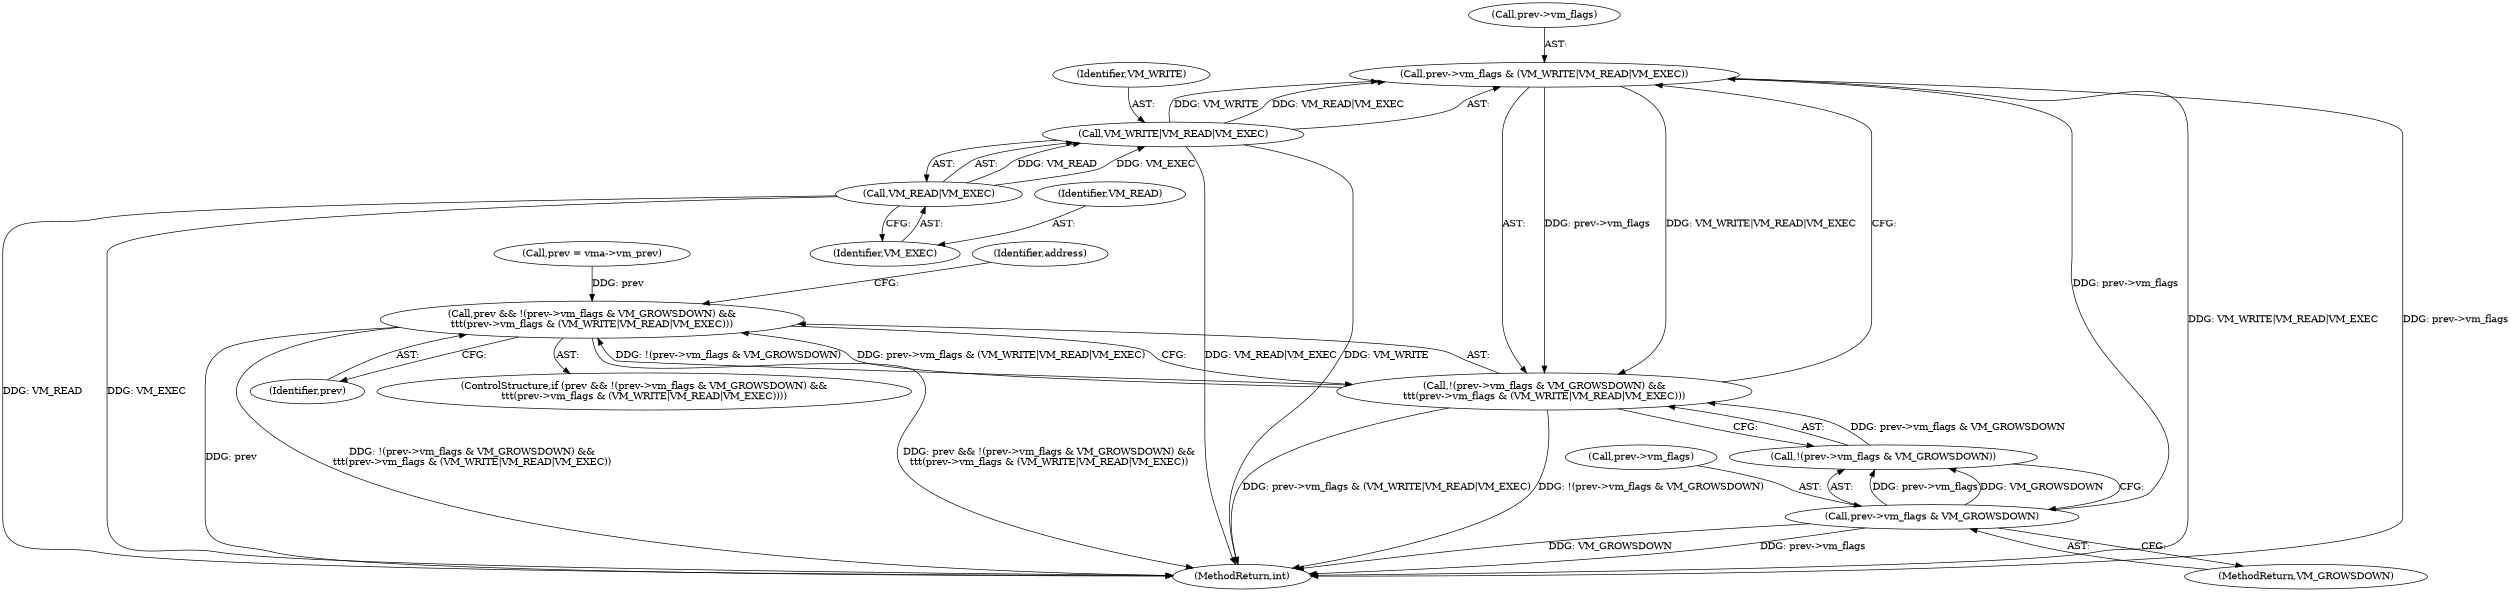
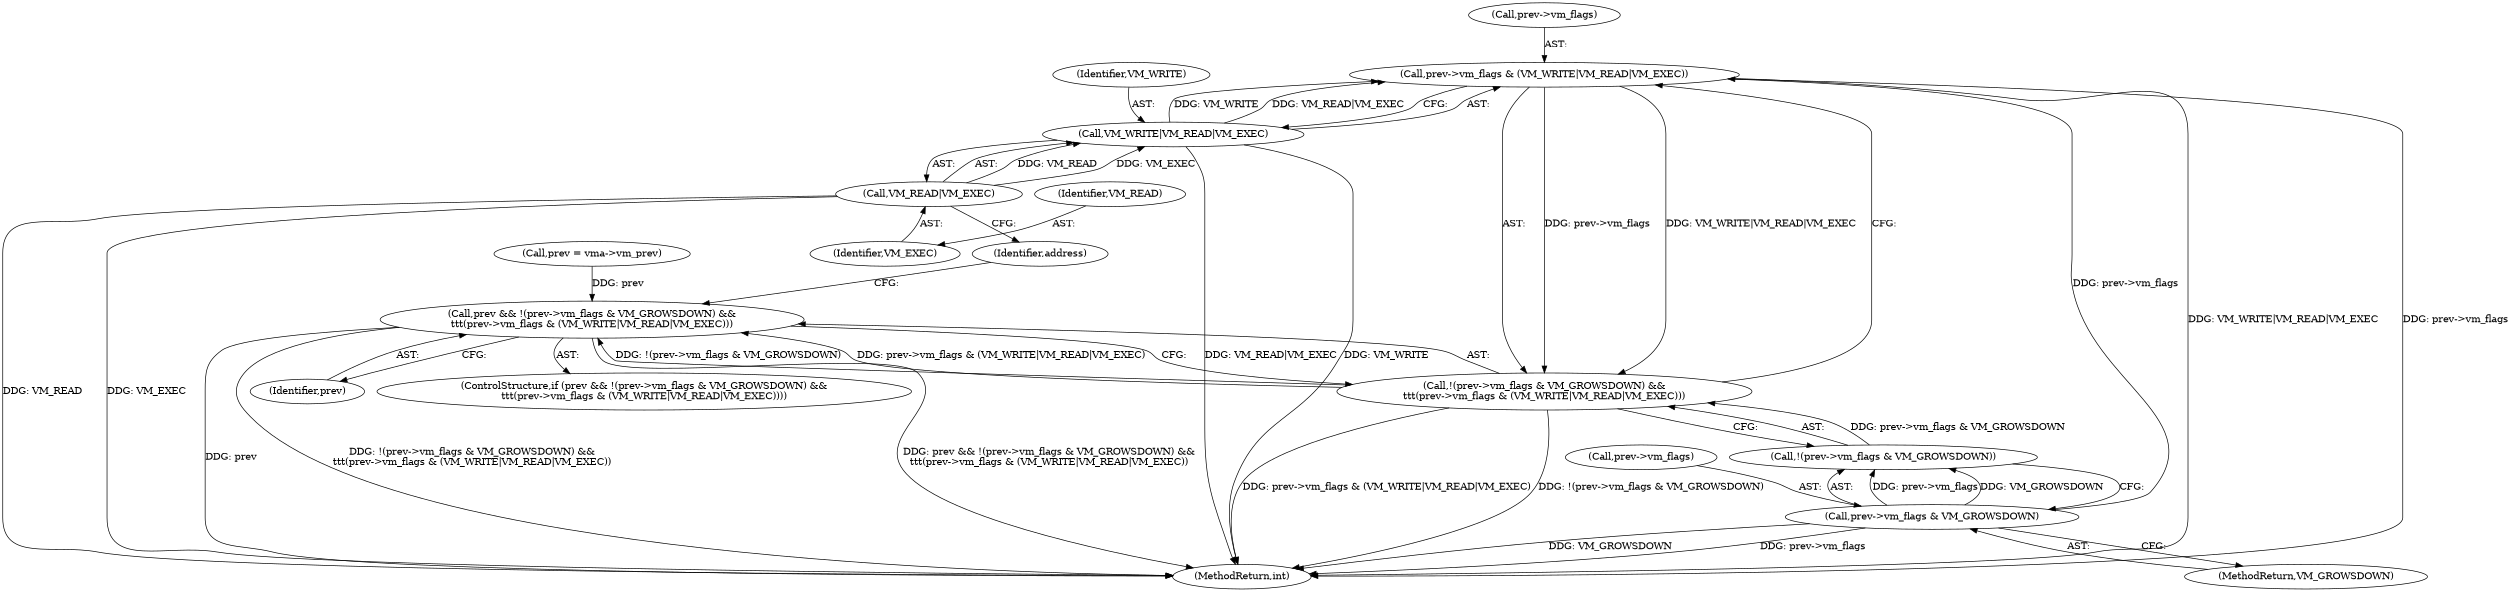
edge "(Call,prev->vm_flags & (VM_WRITE|VM_READ|VM_EXEC))" -> "(Call,VM_WRITE|VM_READ|VM_EXEC)": added, label "CFG:"
edge "(Call,VM_READ|VM_EXEC)" -> "(Identifier,VM_EXEC)": now "(Call,VM_READ|VM_EXEC)" -> "(Identifier,address)"
